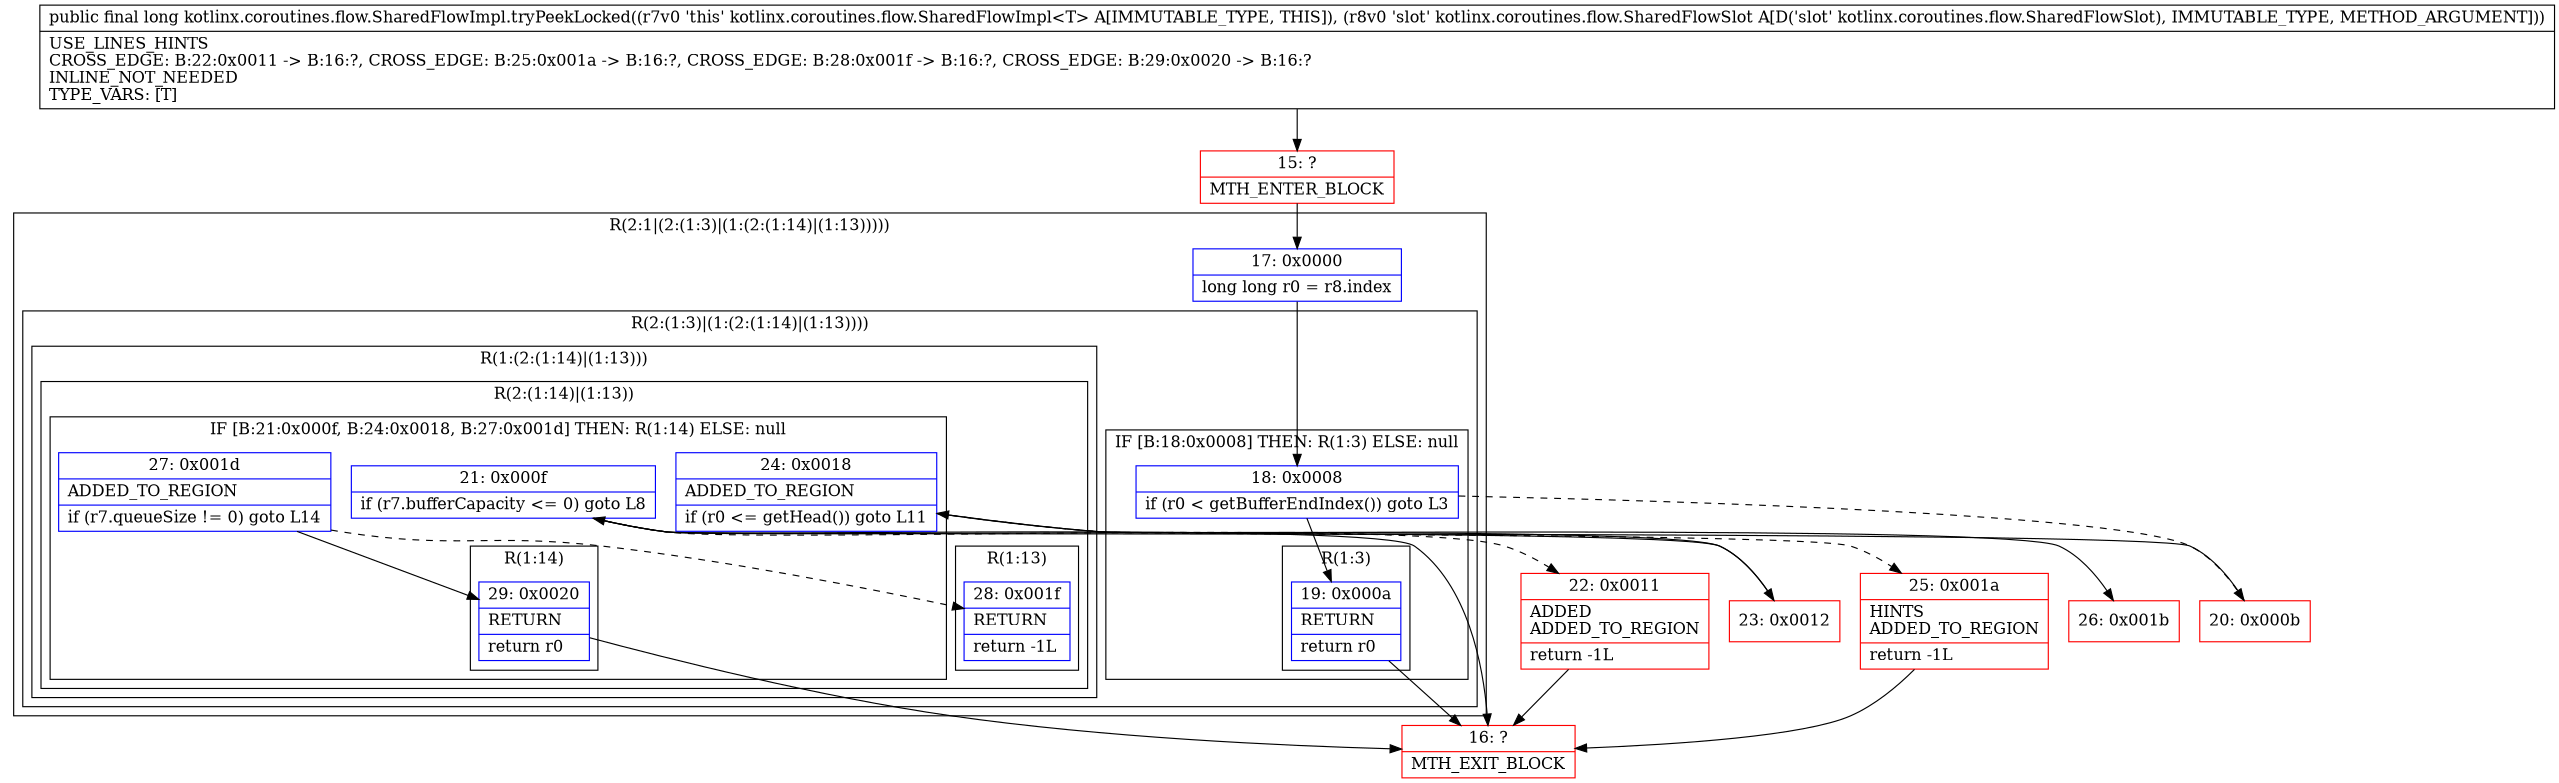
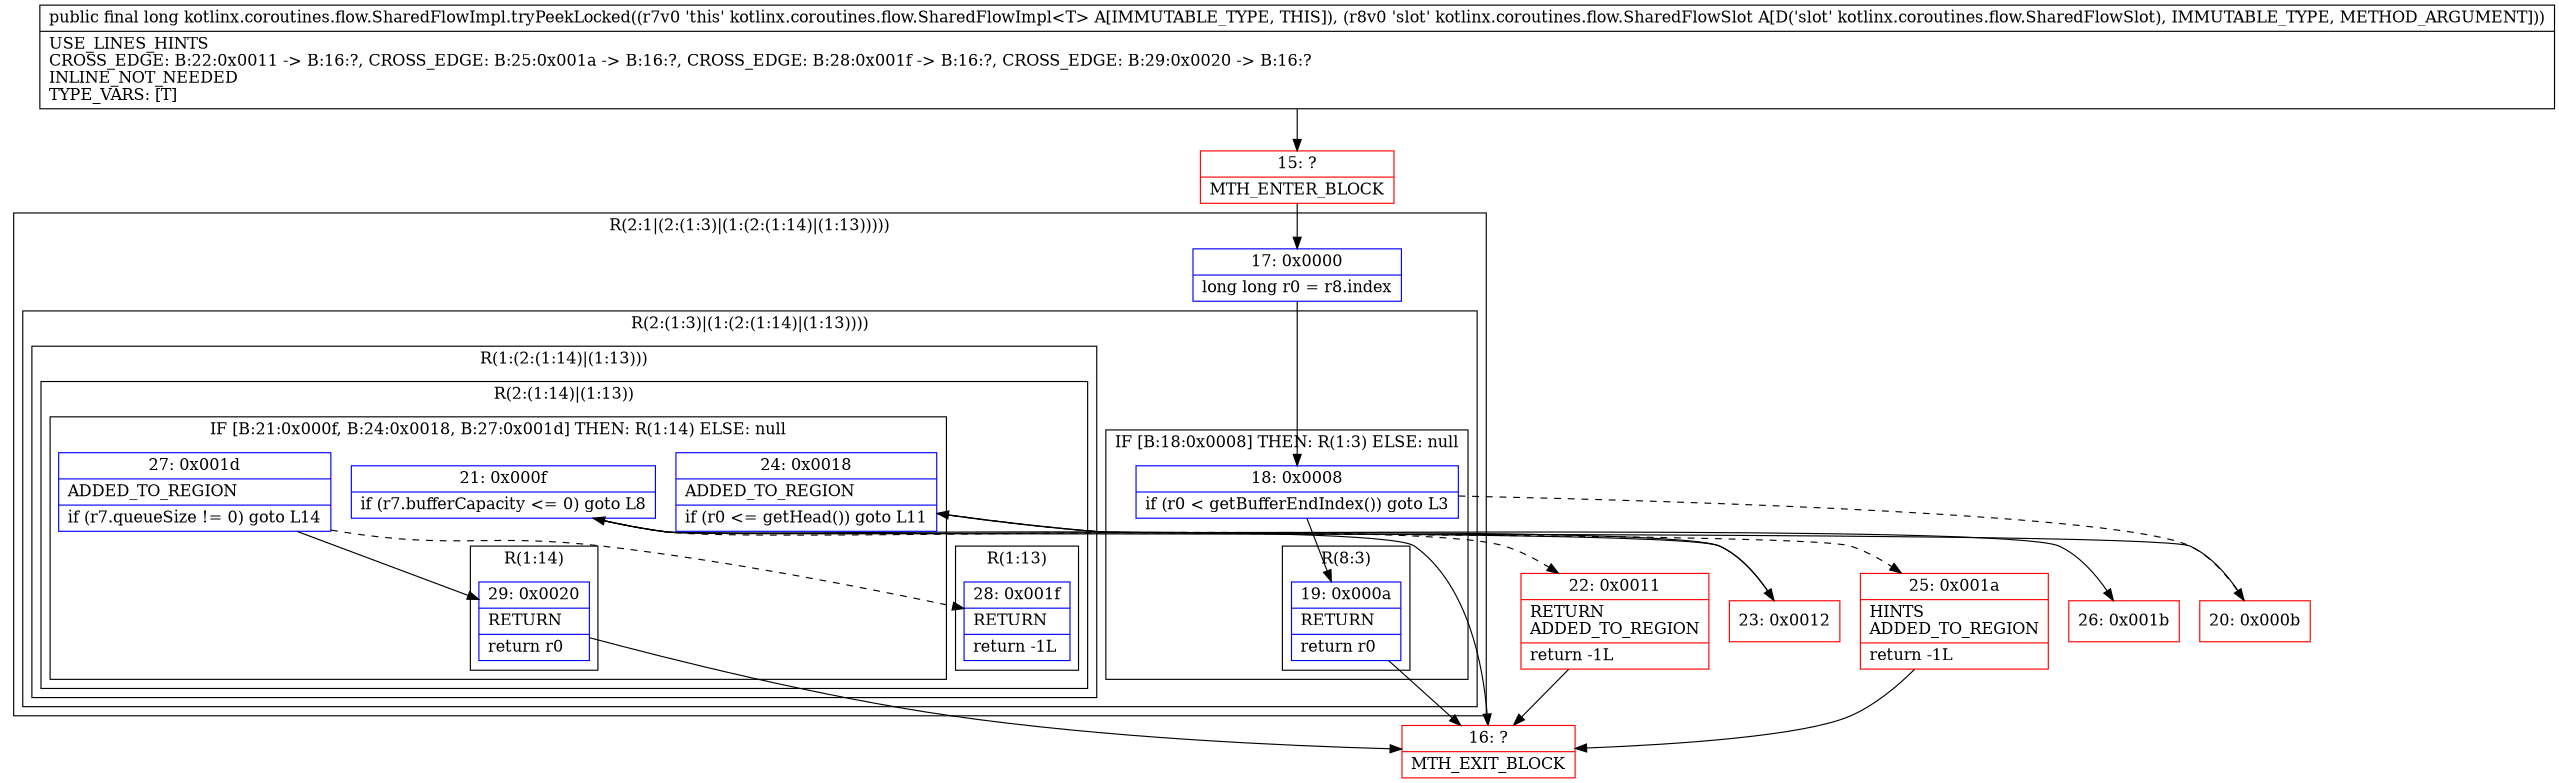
cluster "R(1:3)": label "R(1:3)" -> "R(8:3)"
node "22: 0x0011": text "ADDED" -> "RETURN"
